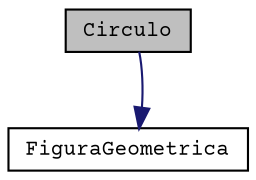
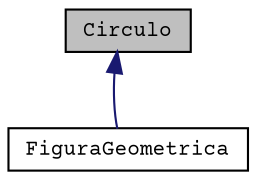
edge "Circulo" -> "FiguraGeometrica": reversed
